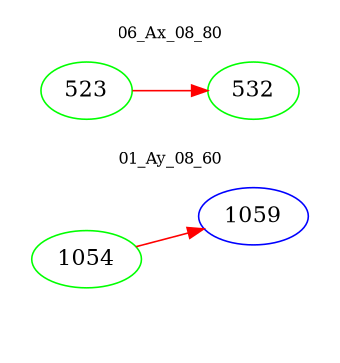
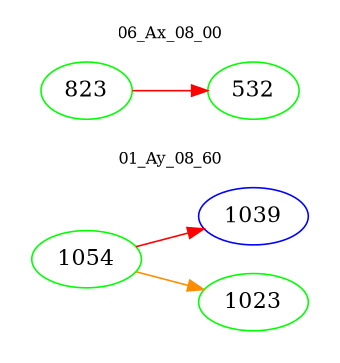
cluster "06_Ax_08_80": label "06_Ax_08_80" -> "06_Ax_08_00"
node "523": label "523" -> "823"
node "1059": label "1059" -> "1039"
node "1023": added
